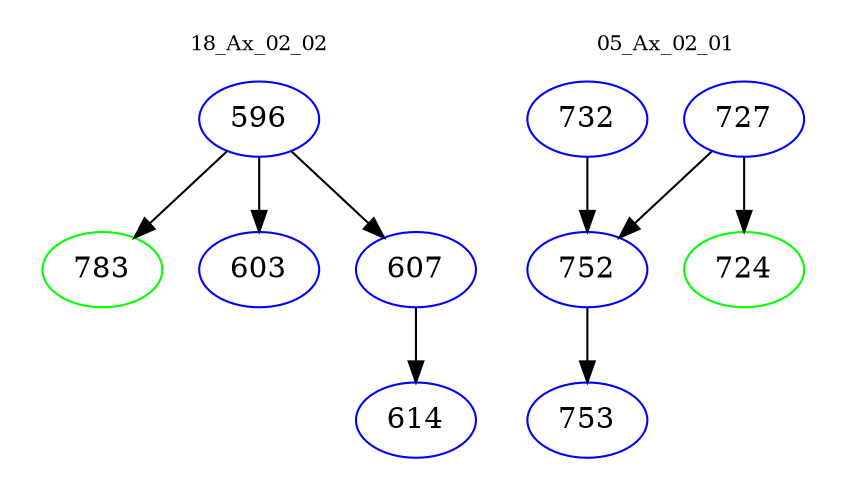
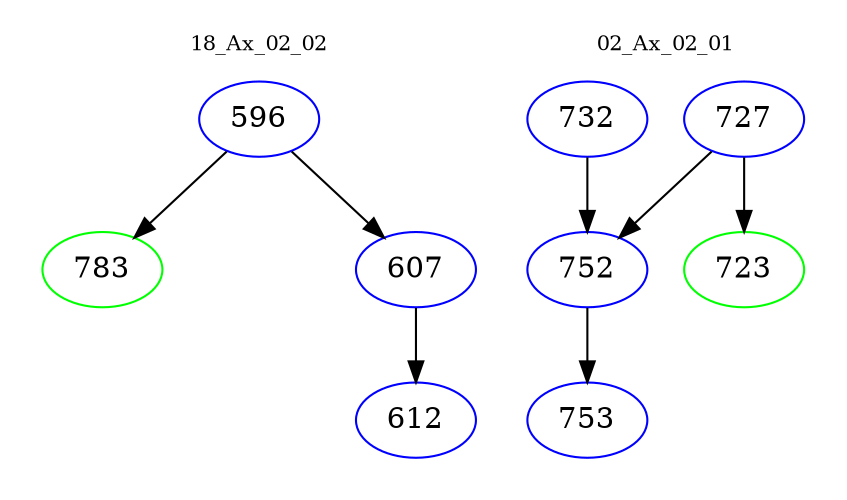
cluster "05_Ax_02_01": label "05_Ax_02_01" -> "02_Ax_02_01"
node "603": removed
node "724": label "724" -> "723"
node "614": label "614" -> "612"
